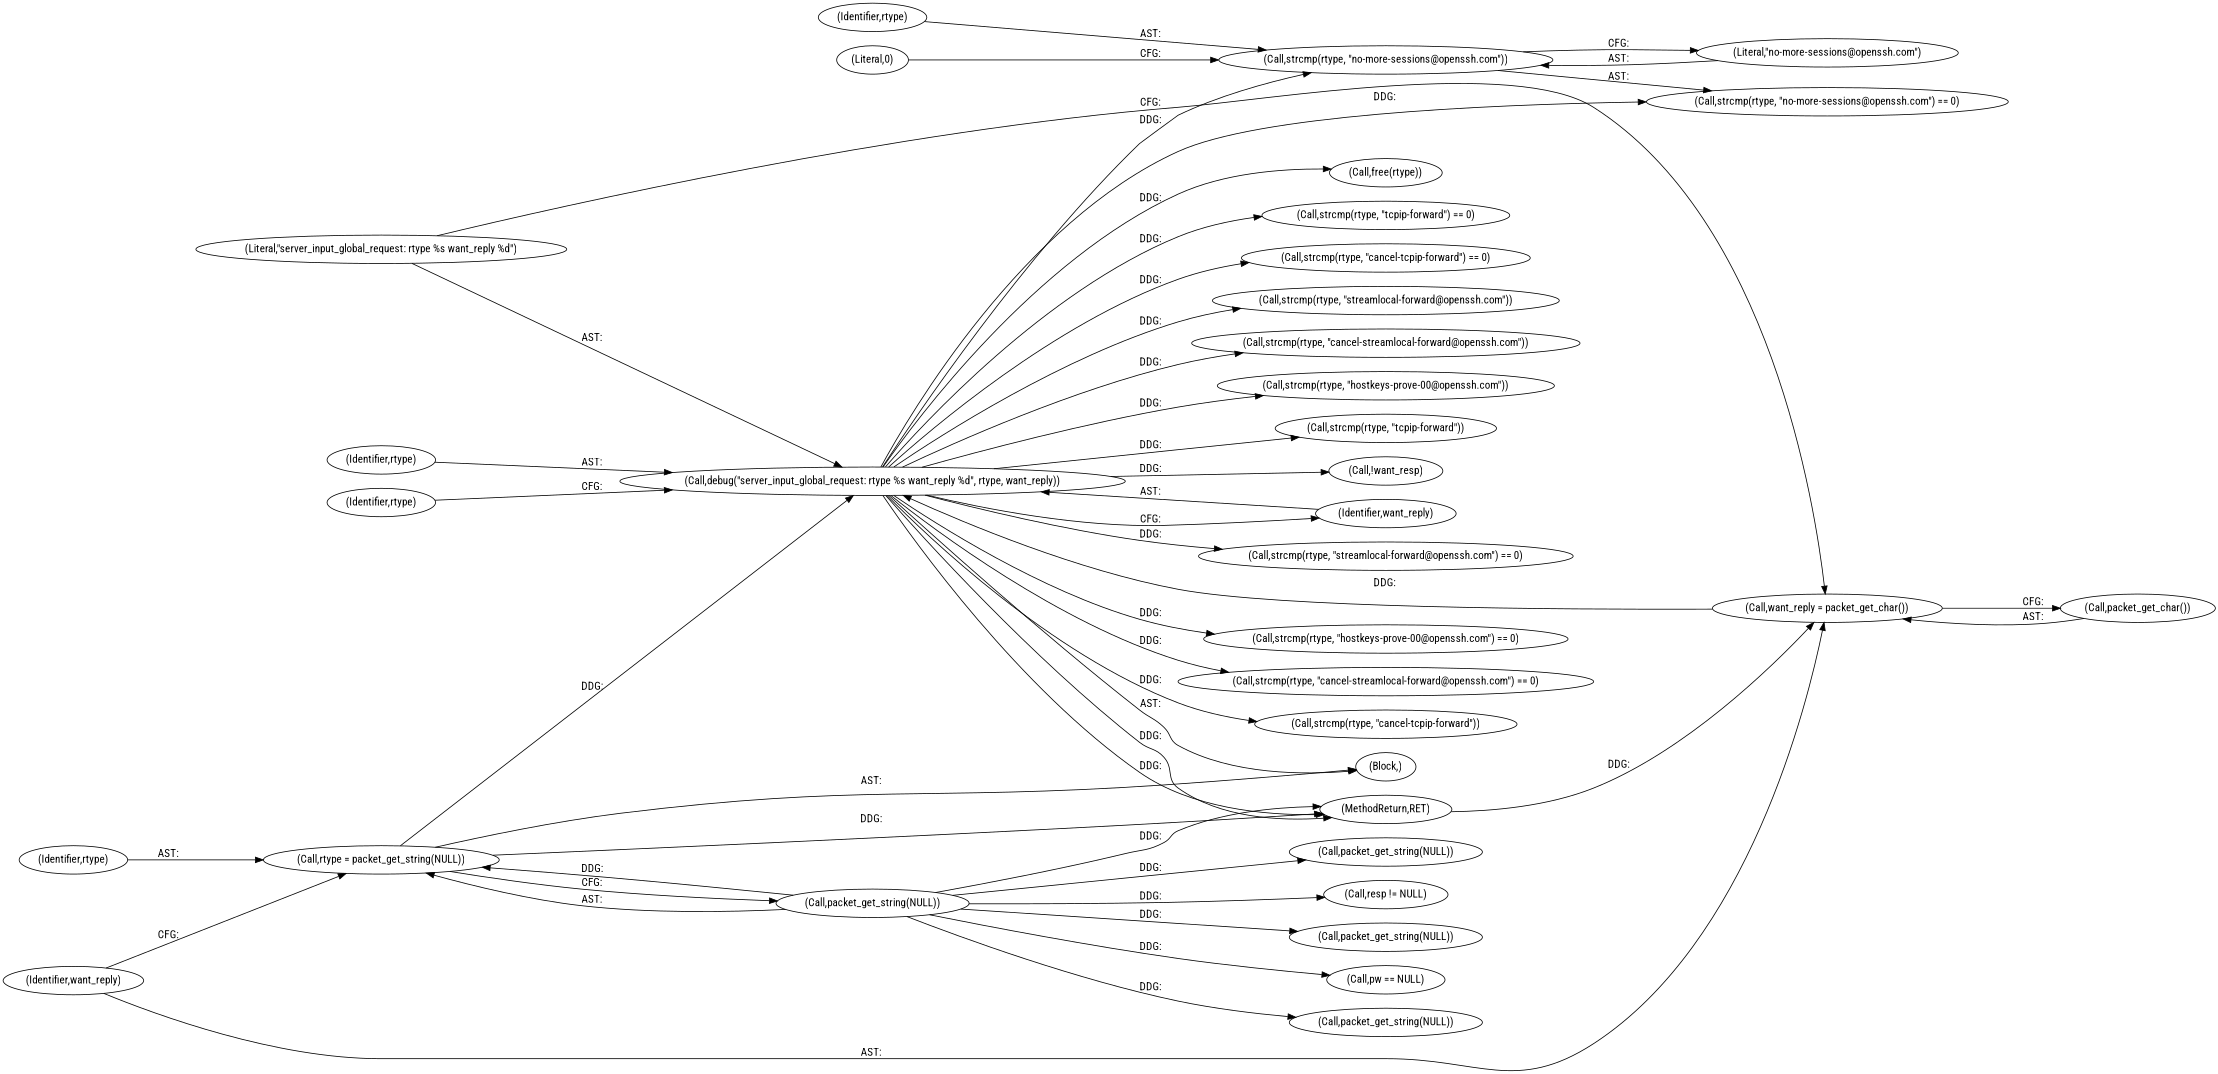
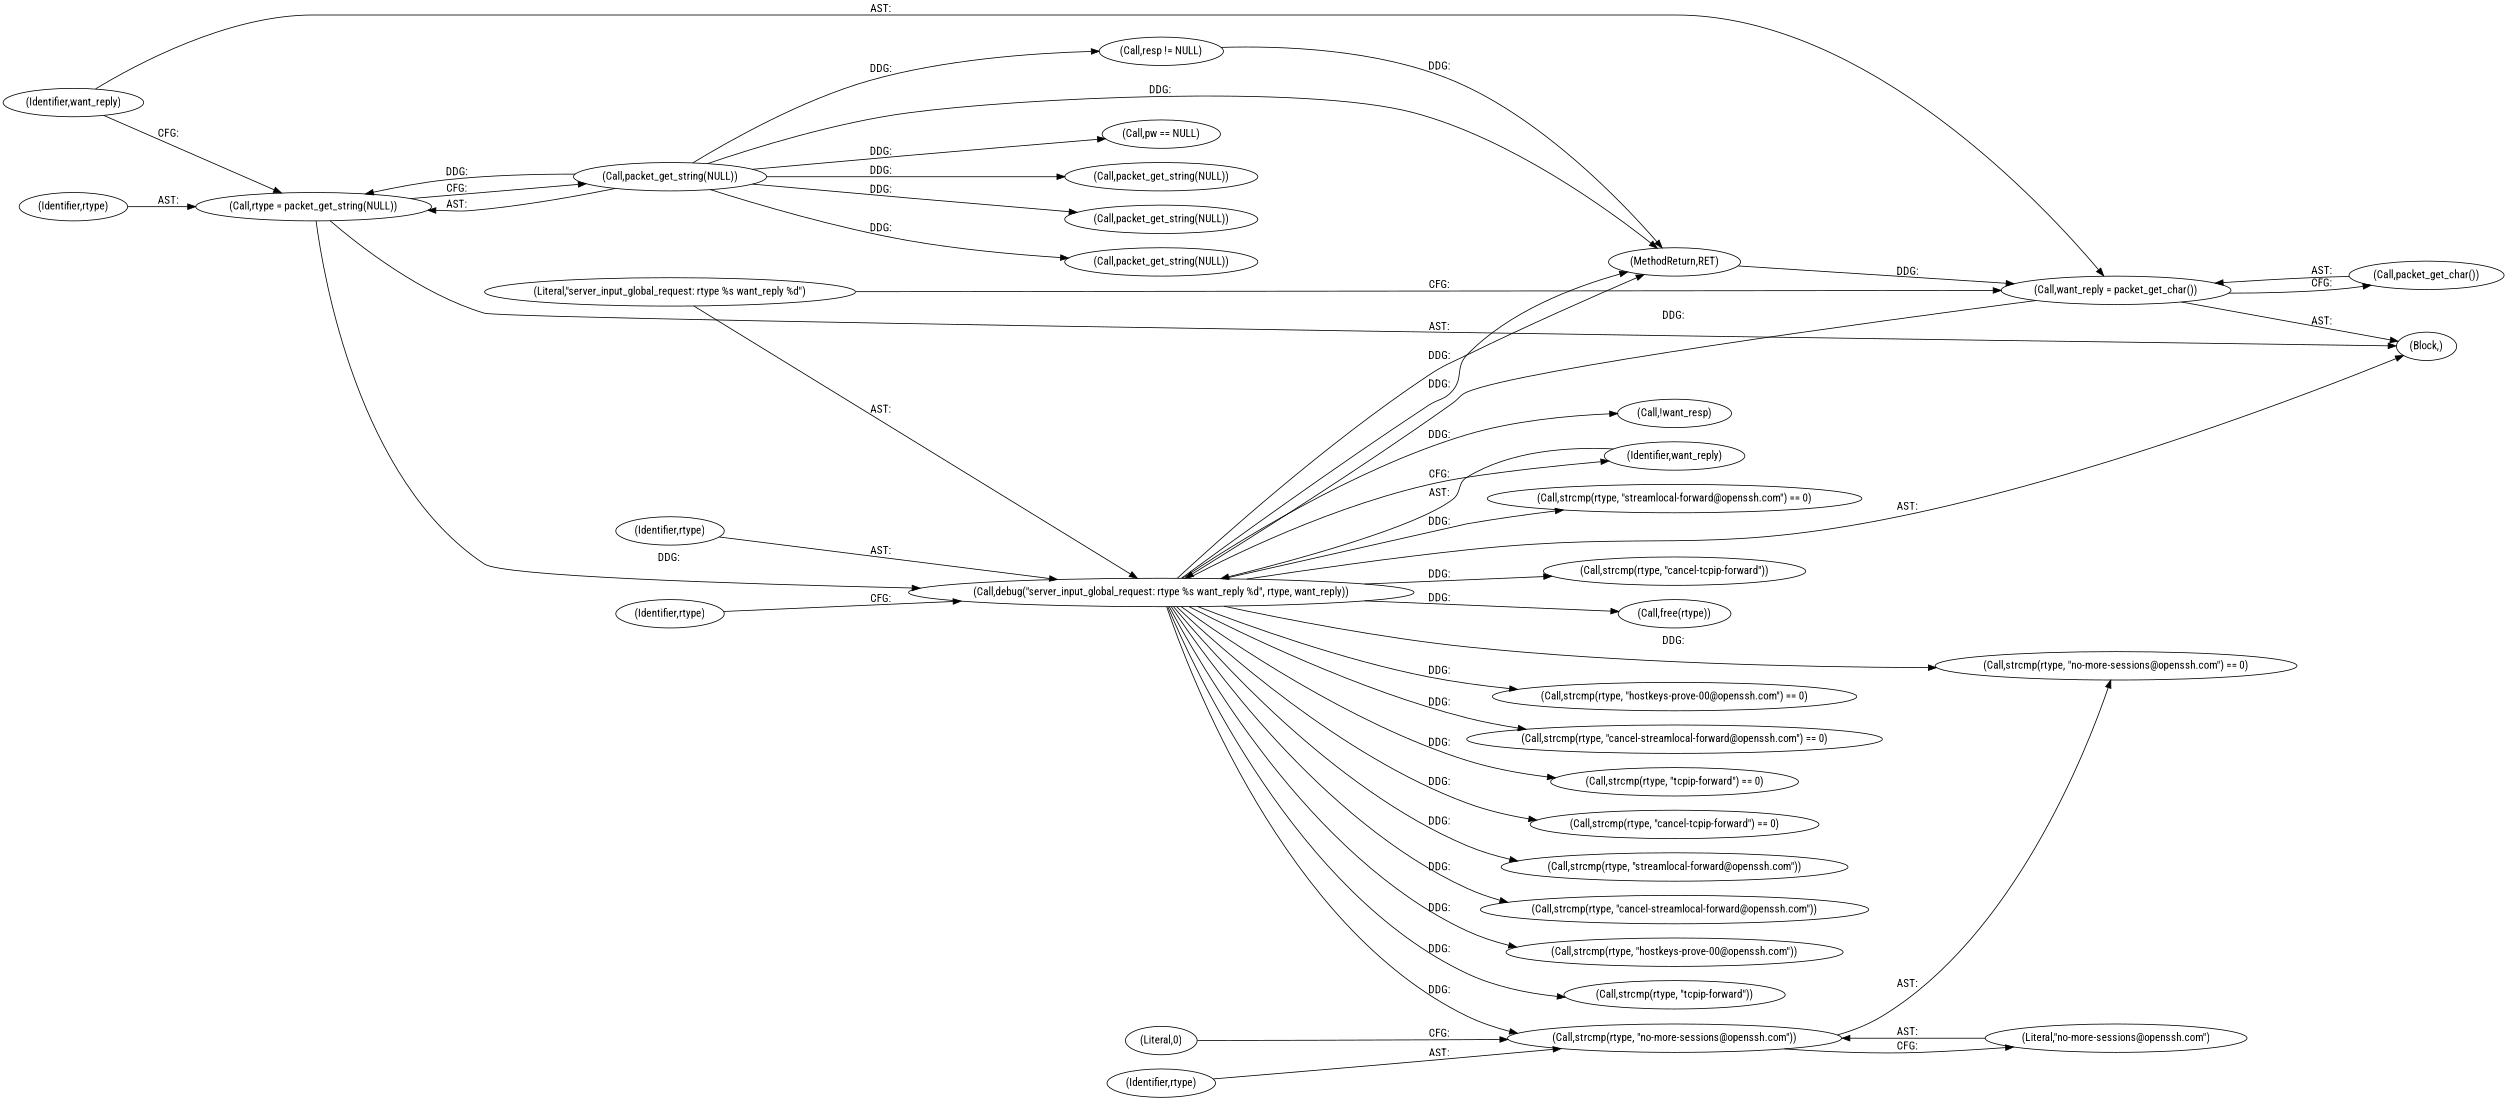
edge "(Call,want_reply = packet_get_char())" -> "(Block,)": added, label "AST:"
edge "(Call,rtype = packet_get_string(NULL))" -> "(MethodReturn,RET)": now "(Call,resp != NULL)" -> "(MethodReturn,RET)"
